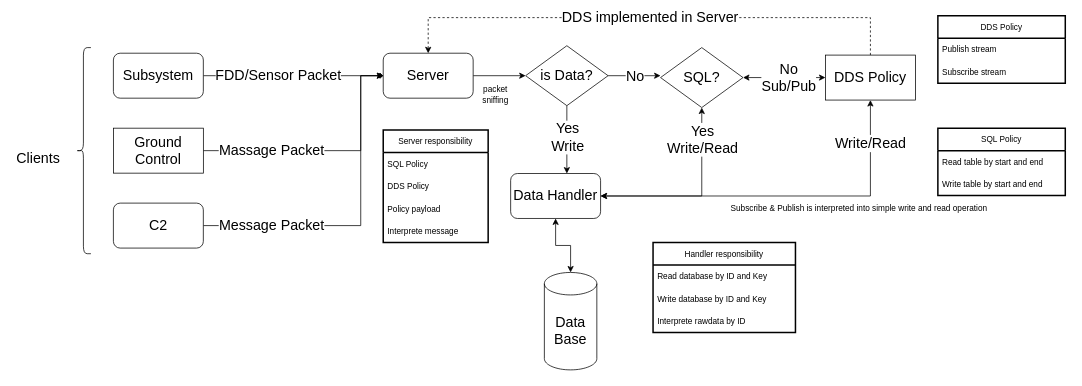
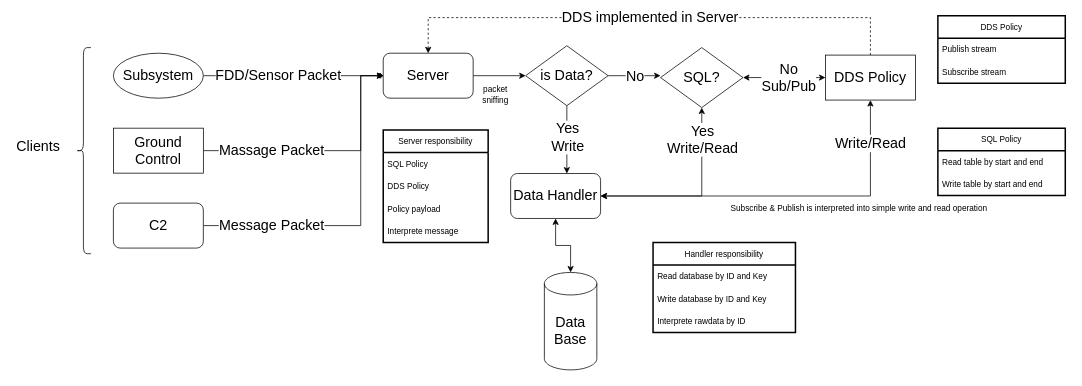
node "Subsystem": shape rounded rectangle -> ellipse
node "Clients": moved (38, 158) -> (38, 147)
